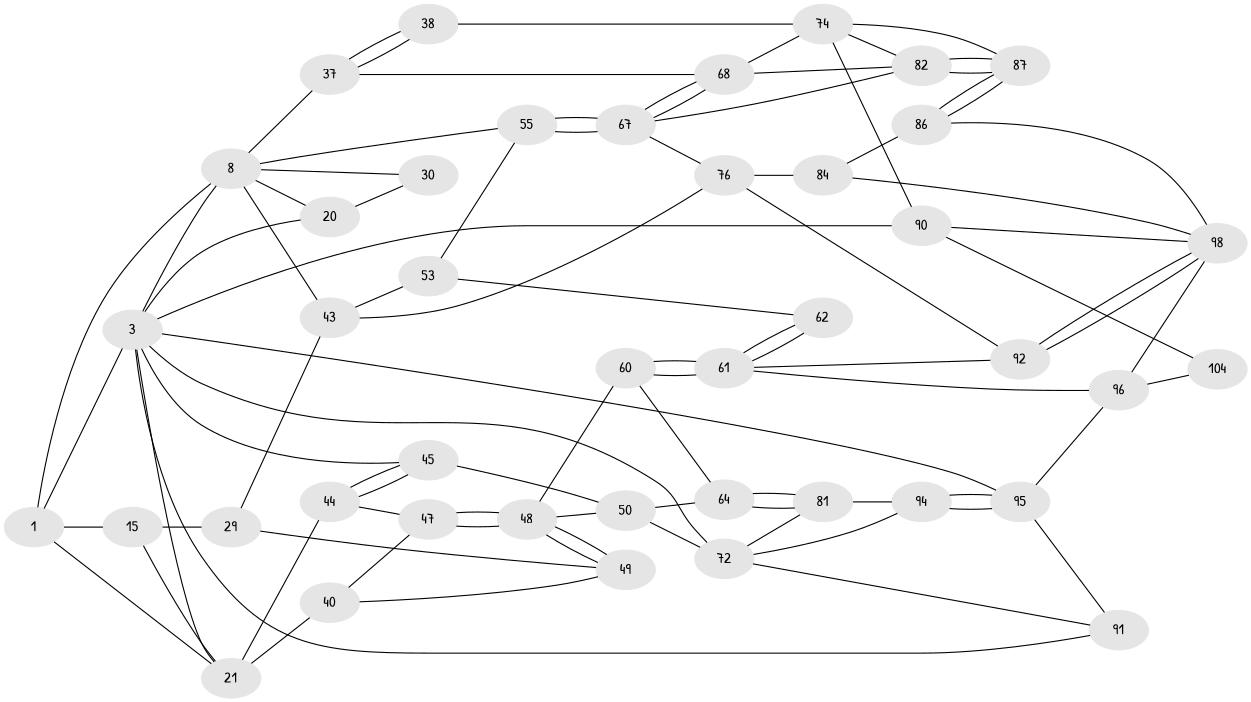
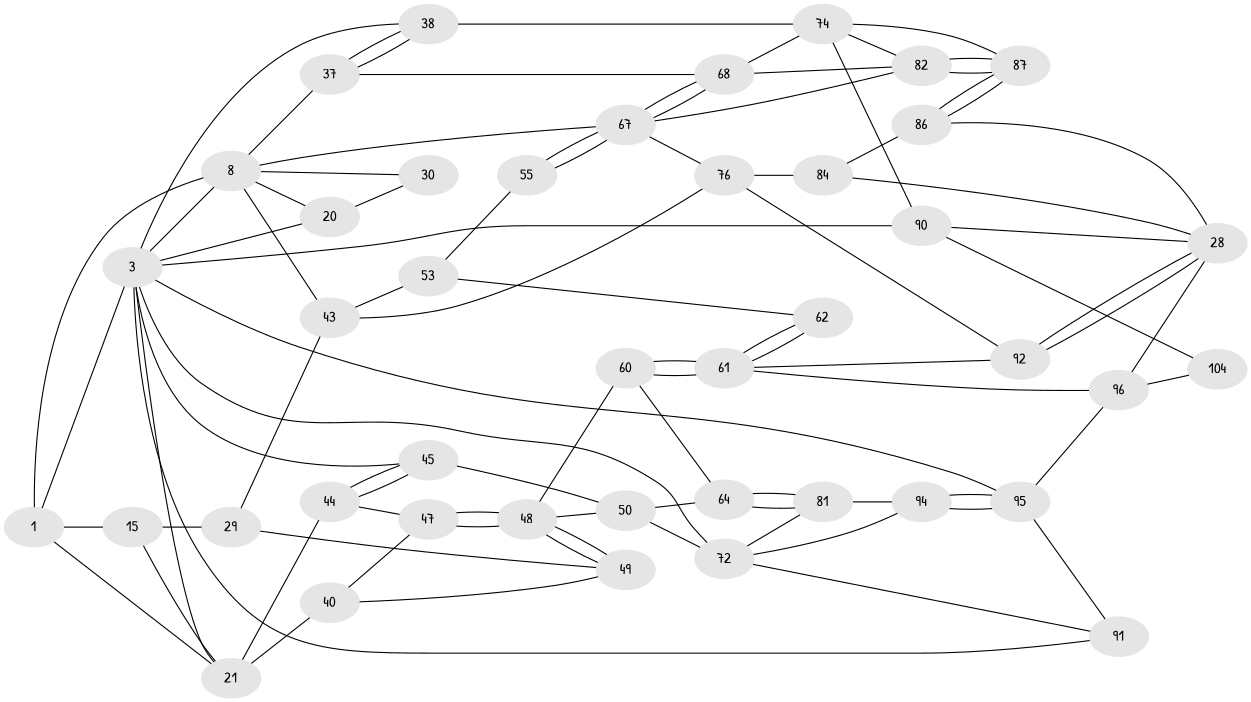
edge "38" -- "3": added
edge "55" -- "8": now "67" -- "8"
node "98": label "98" -> "28"
